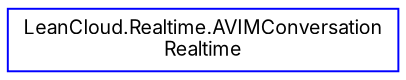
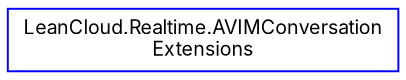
node "LeanCloud.Realtime.AVIMConversation Realtime": label "LeanCloud.Realtime.AVIMConversation Realtime" -> "LeanCloud.Realtime.AVIMConversation Extensions"
